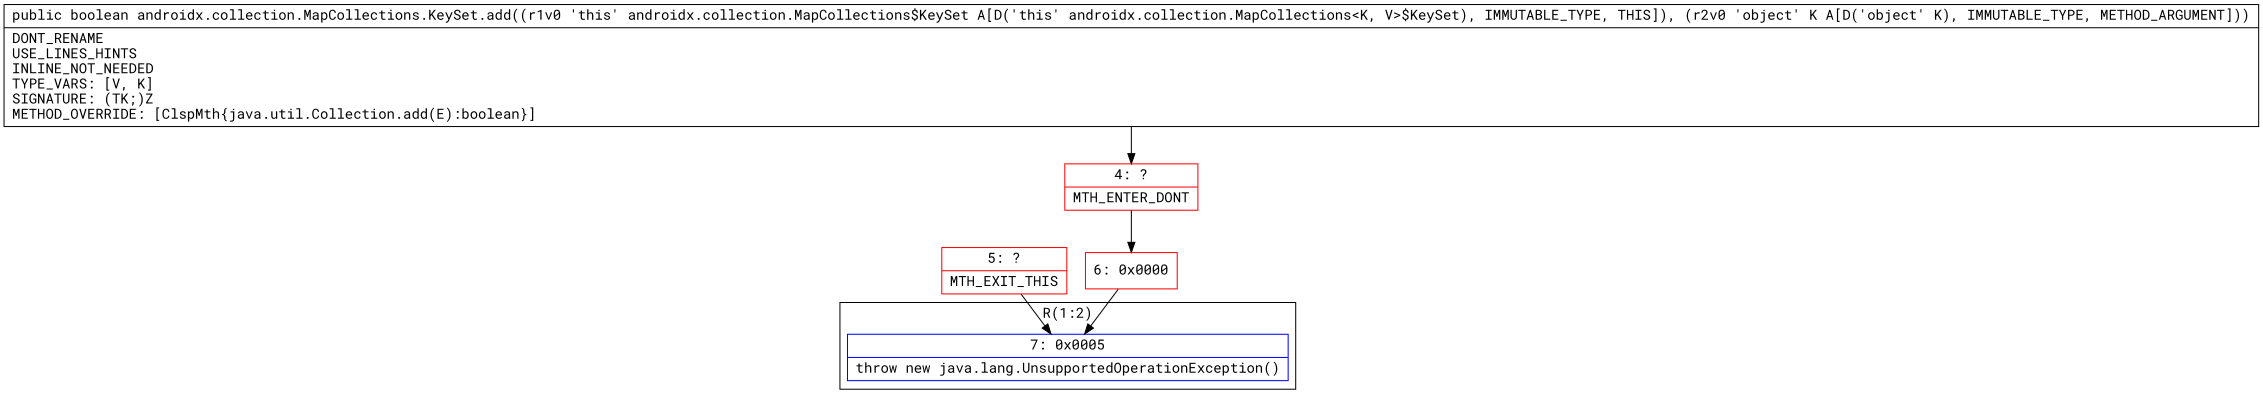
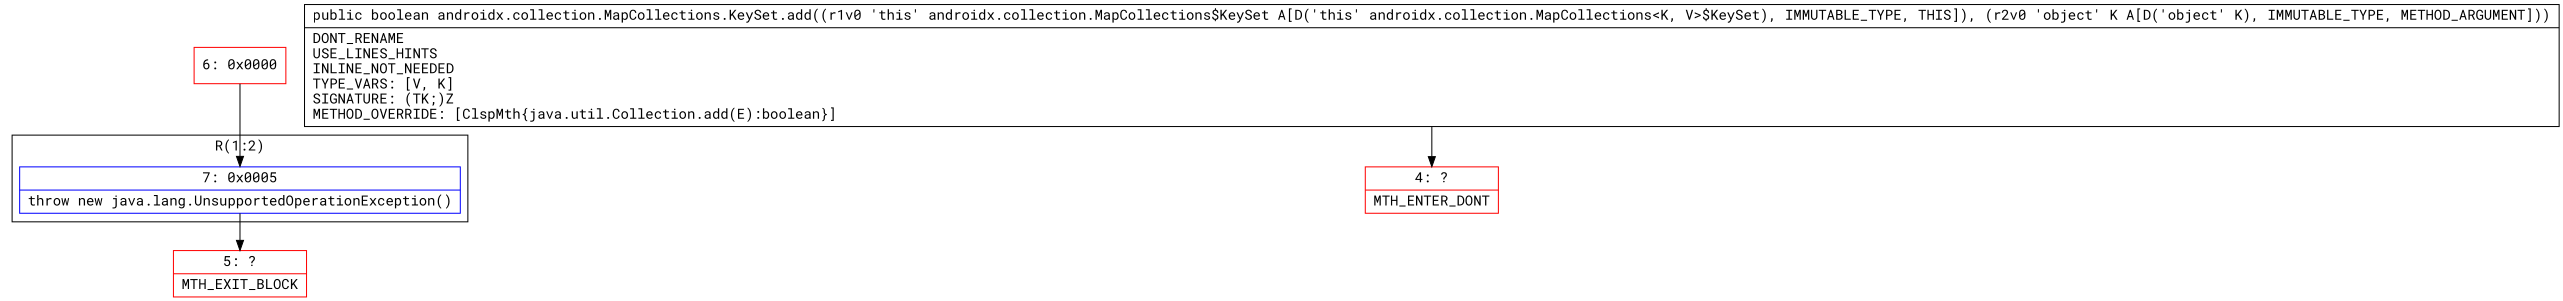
edge "4: ?" -> "6: 0x0000": removed
node "5: ?": text "MTH_EXIT_THIS" -> "MTH_EXIT_BLOCK"
edge "5: ?" -> "7: 0x0005": reversed
